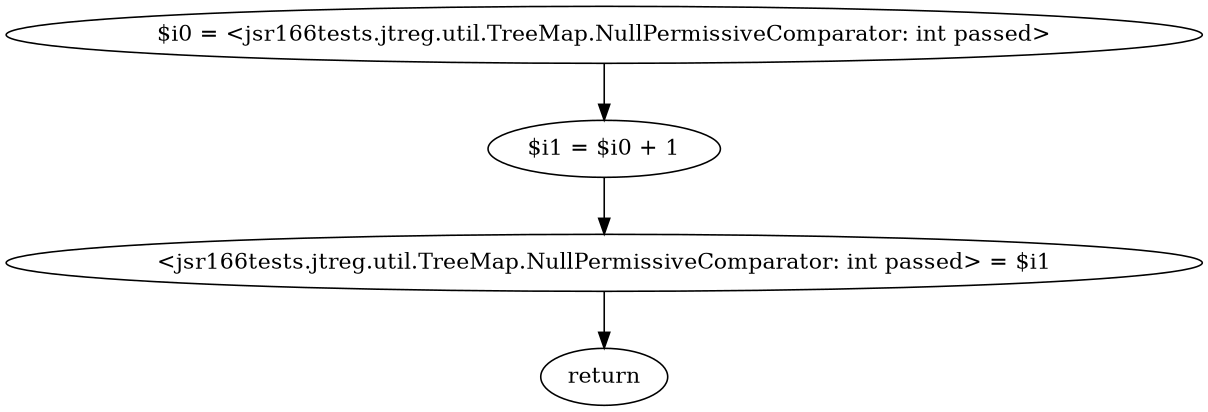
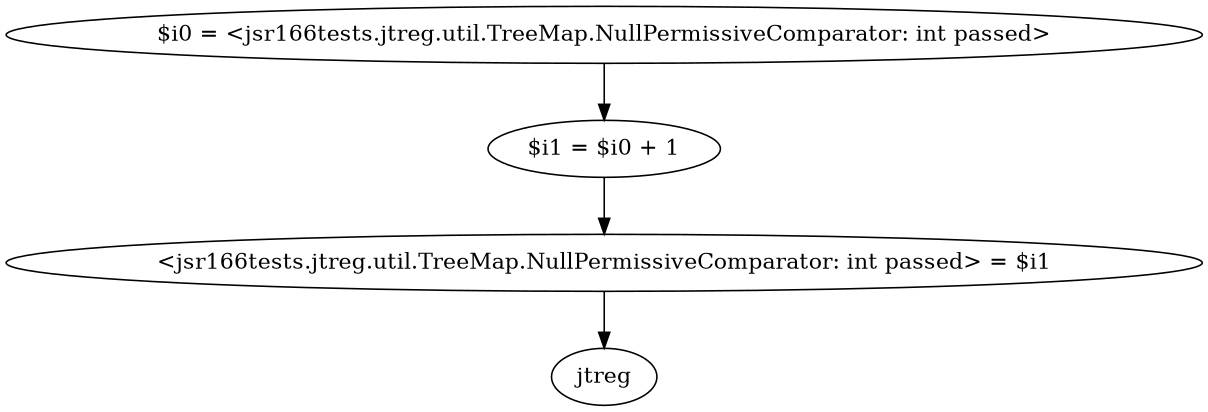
node "return": label "return" -> "jtreg"
